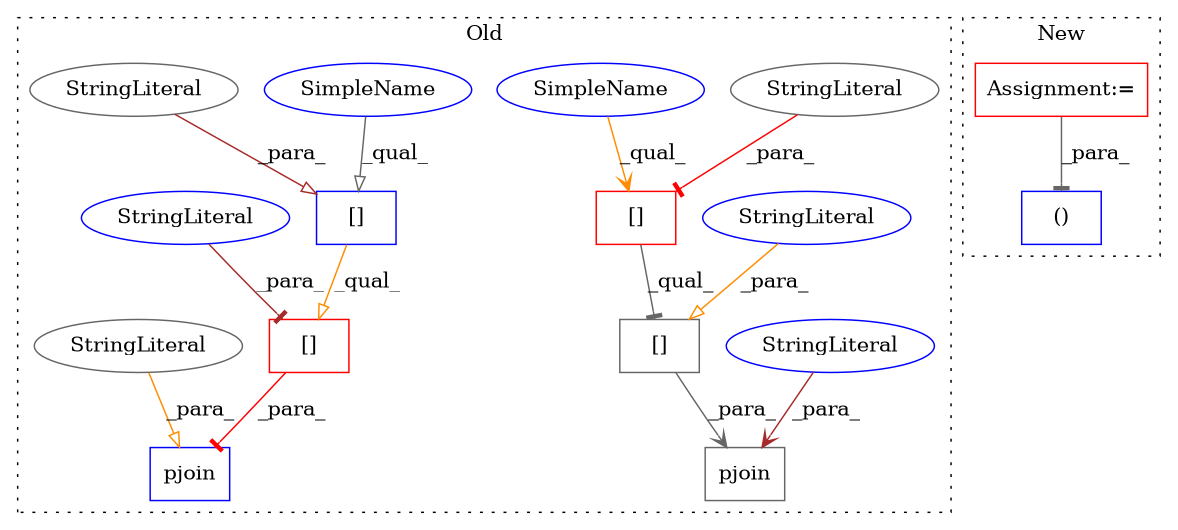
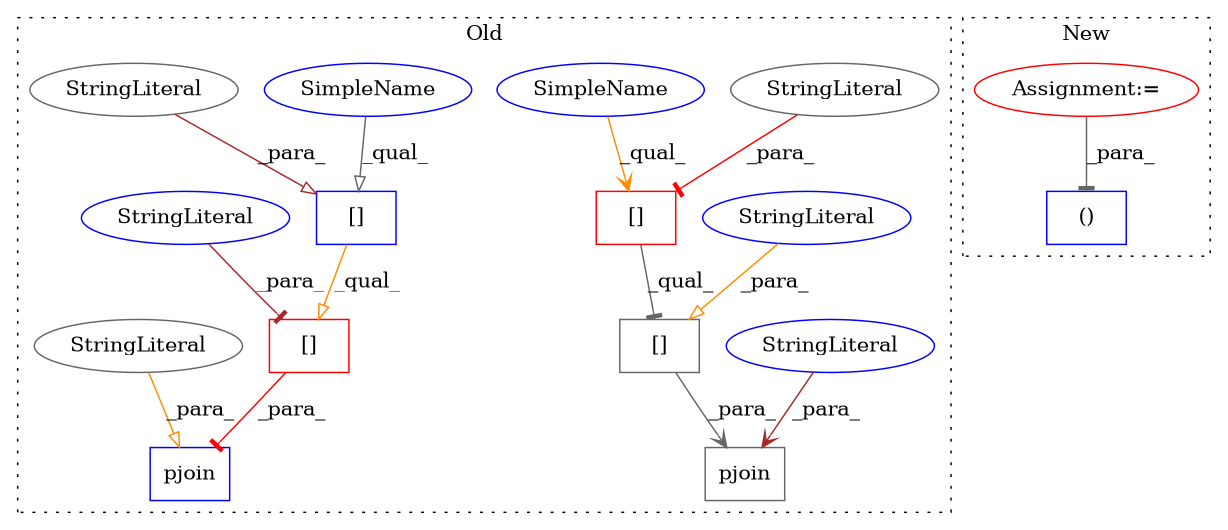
node "Assignment:=": shape box -> ellipse
